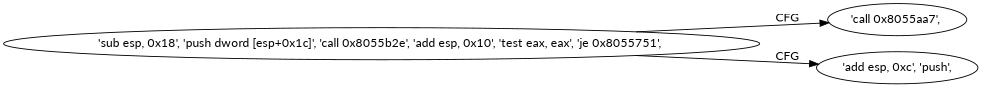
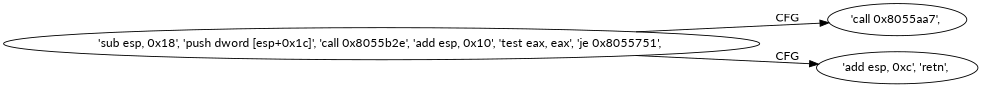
node "'add esp, 0xc', 'push',": label "'add esp, 0xc', 'push'," -> "'add esp, 0xc', 'retn',"
